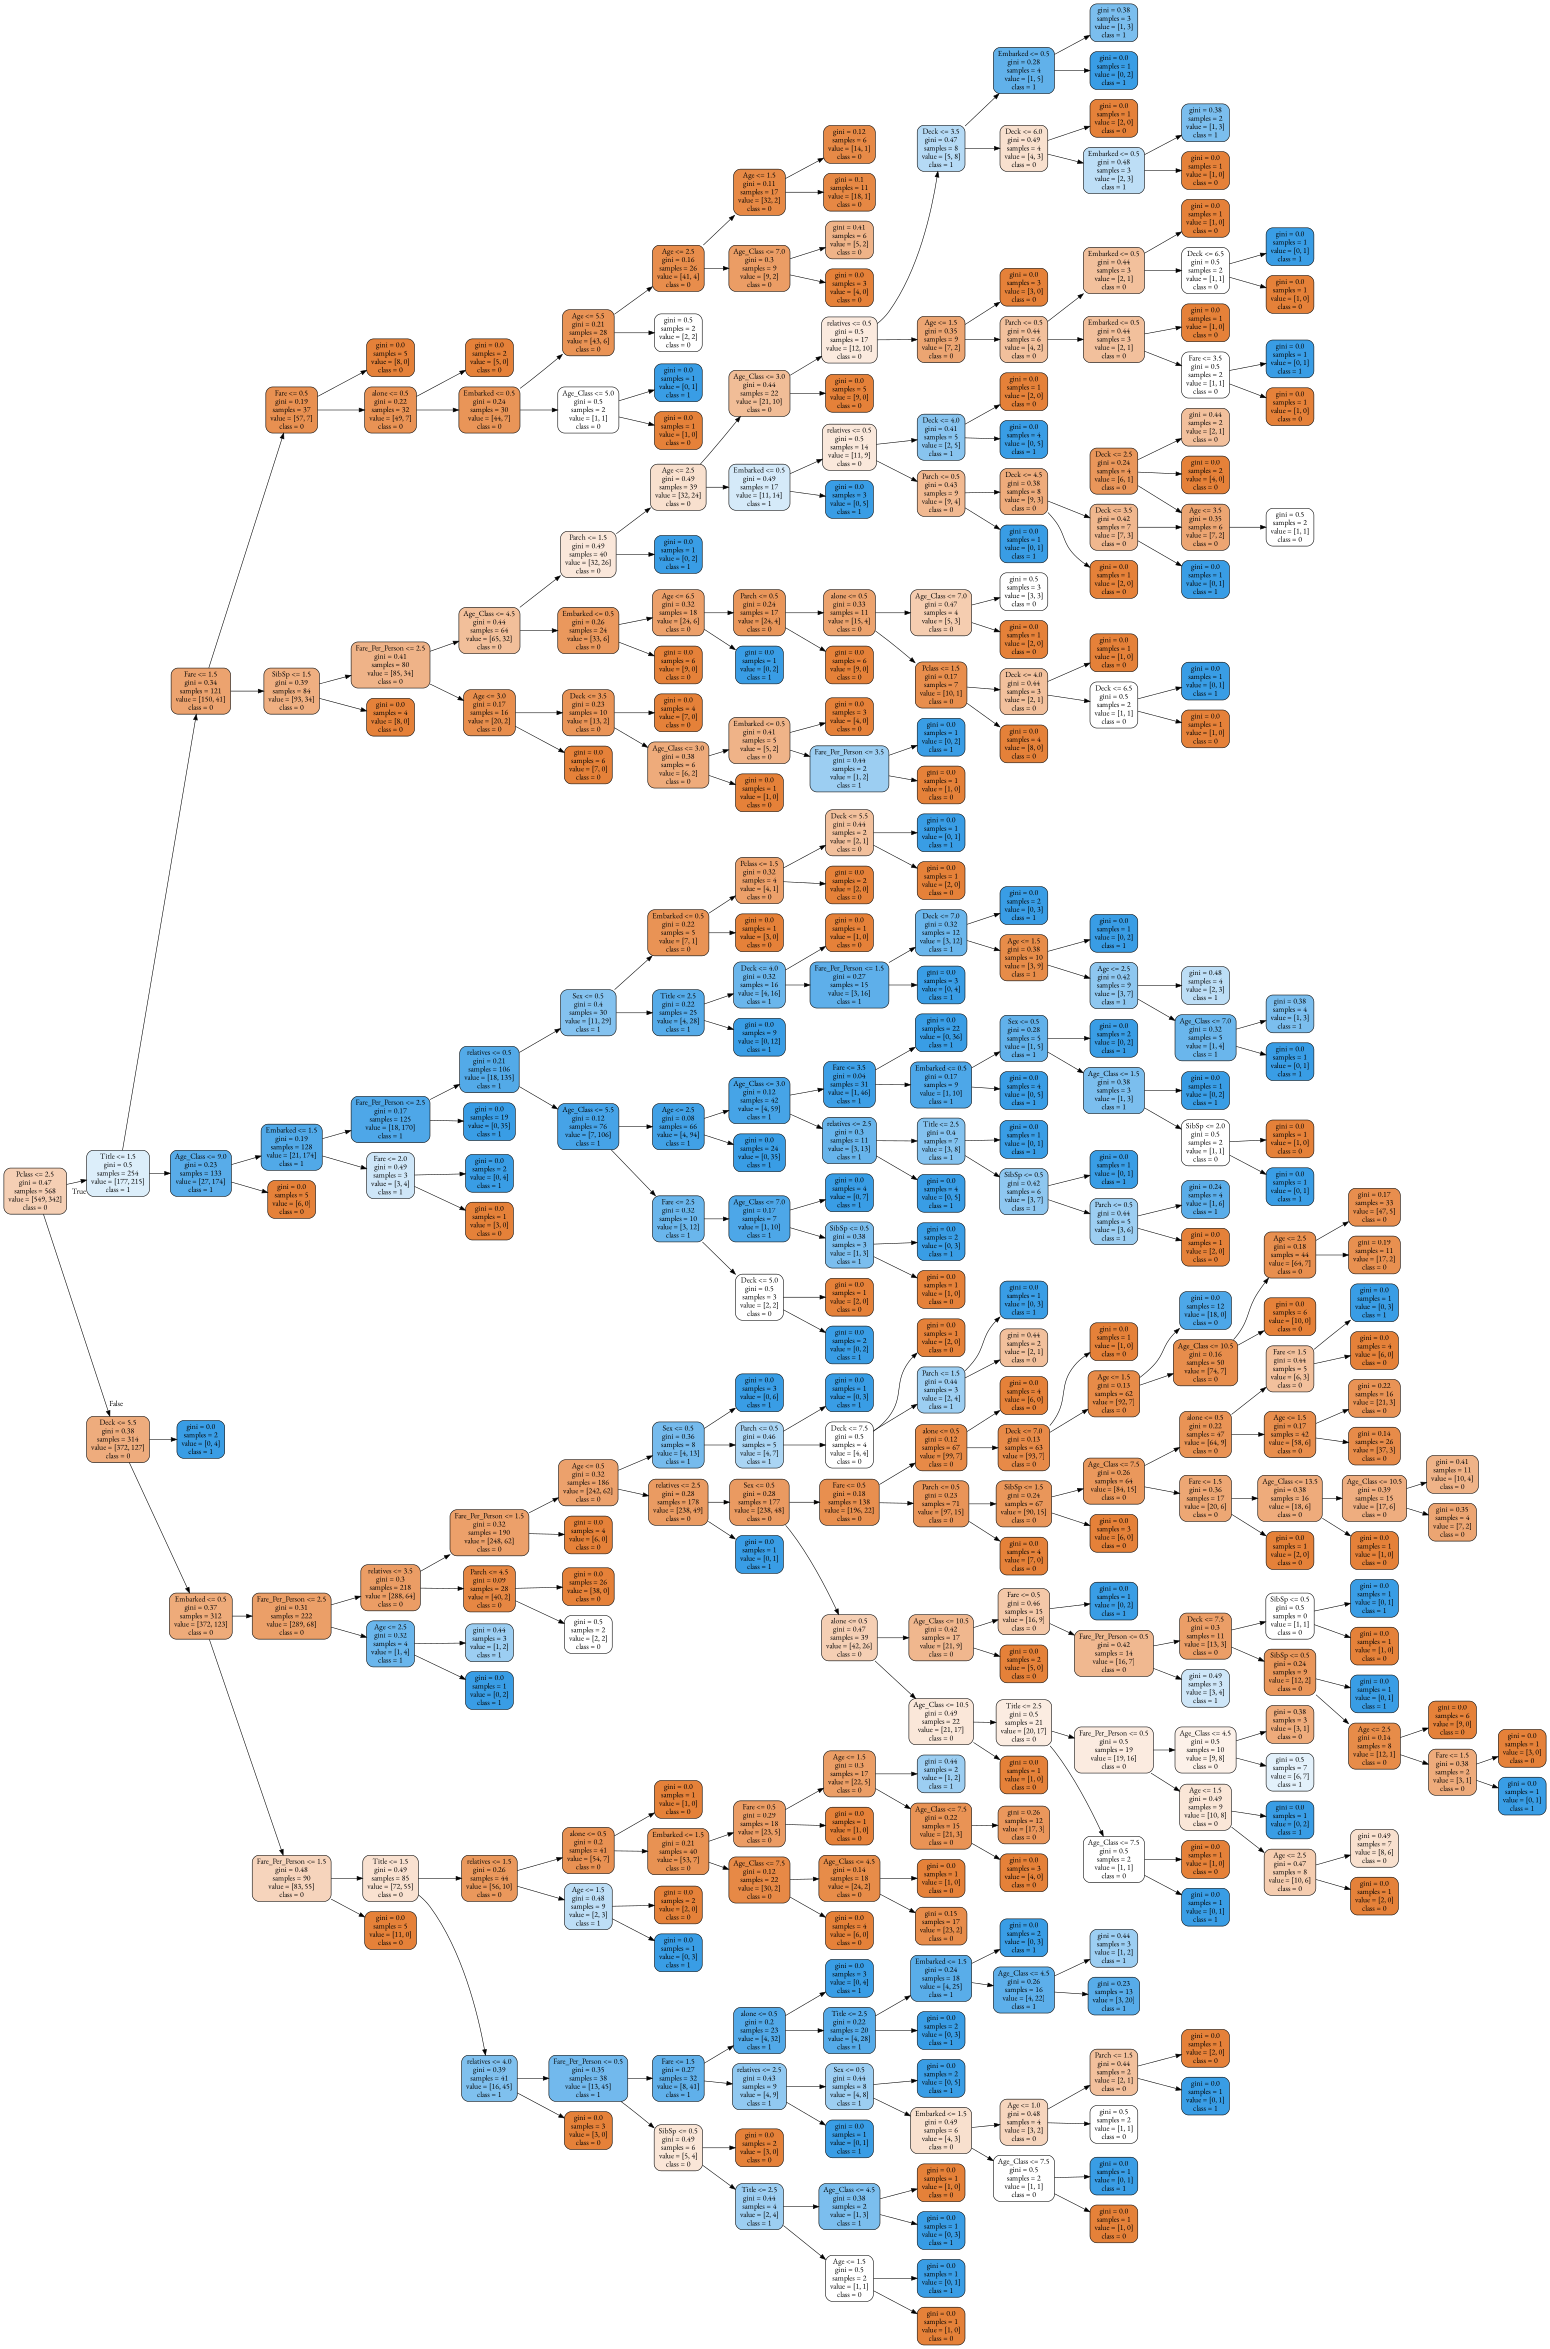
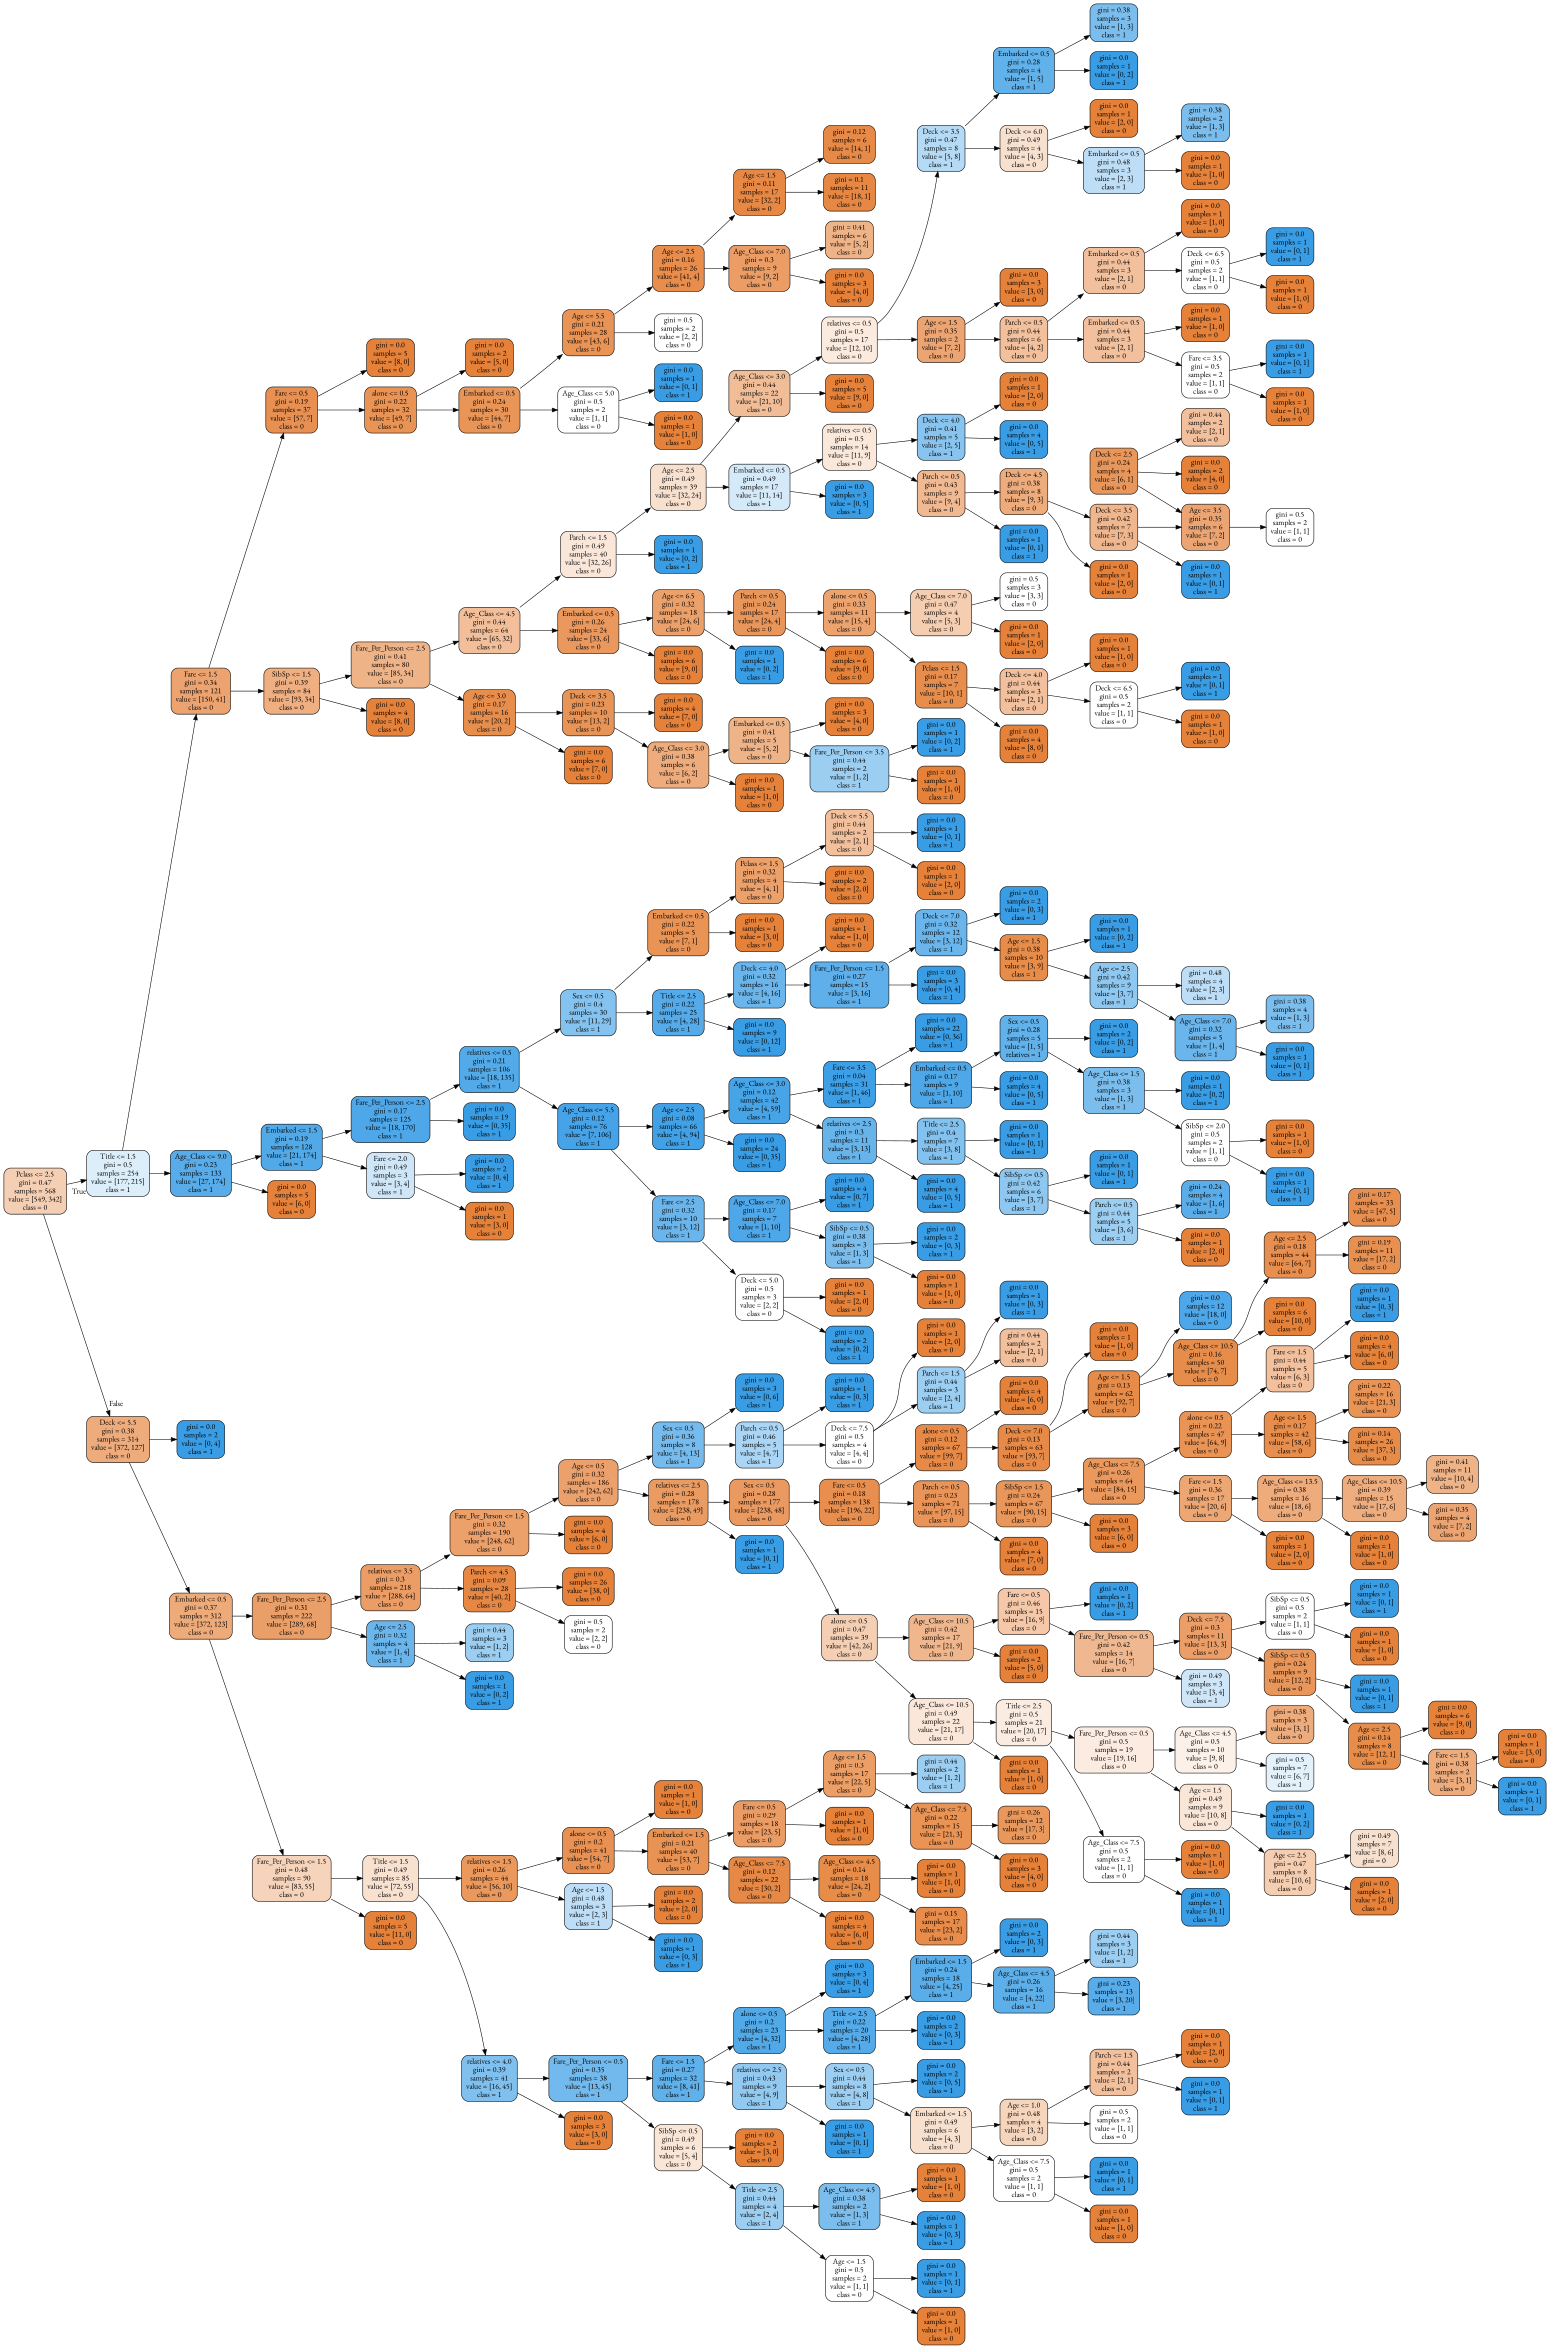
node "Age <= 1.5 gini = 0.35 samples = 9 value = [7, 2] class = 0": label "Age <= 1.5 gini = 0.35 samples = 9 value = [7, 2] class = 0" -> "Age <= 1.5 gini = 0.35 samples = 2 value = [7, 2] class = 0"
node "Sex <= 0.5 gini = 0.28 samples = 5 value = [1, 5] class = 1": label "Sex <= 0.5 gini = 0.28 samples = 5 value = [1, 5] class = 1" -> "Sex <= 0.5 gini = 0.28 samples = 5 value = [1, 5] relatives = 1"
node "SibSp <= 0.5 gini = 0.5 samples = 0 value = [1, 1] class = 0": label "SibSp <= 0.5 gini = 0.5 samples = 0 value = [1, 1] class = 0" -> "SibSp <= 0.5 gini = 0.5 samples = 2 value = [1, 1] class = 0"
node "gini = 0.49 samples = 7 value = [8, 6] class = 0": label "gini = 0.49 samples = 7 value = [8, 6] class = 0" -> "gini = 0.49 samples = 7 value = [8, 6] gini = 0"
node "Age <= 1.5 gini = 0.48 samples = 9 value = [2, 3] class = 1": label "Age <= 1.5 gini = 0.48 samples = 9 value = [2, 3] class = 1" -> "Age <= 1.5 gini = 0.48 samples = 3 value = [2, 3] class = 1"
